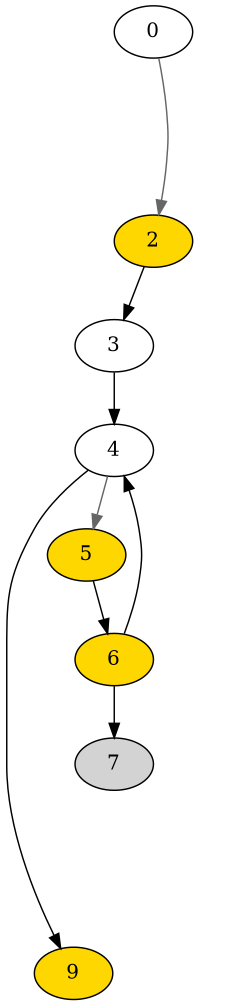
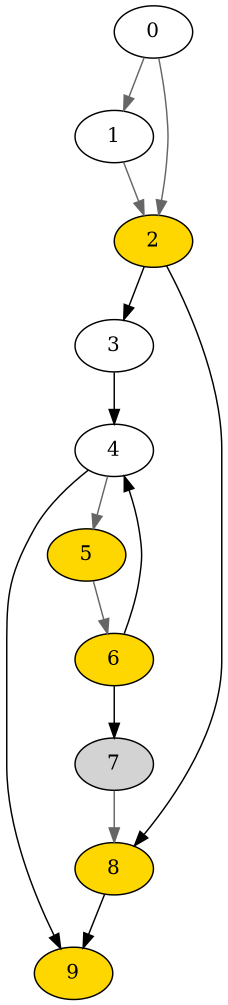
node "1": added
edge "5" -> "6": color black -> gray40
node "8": added
